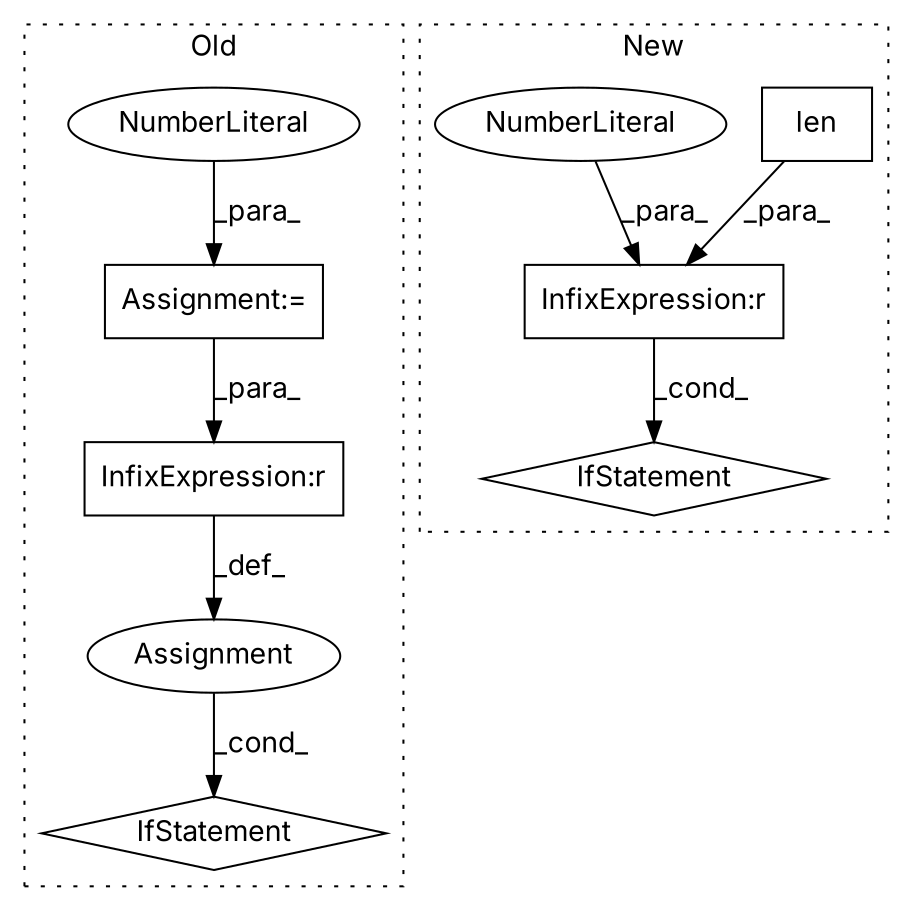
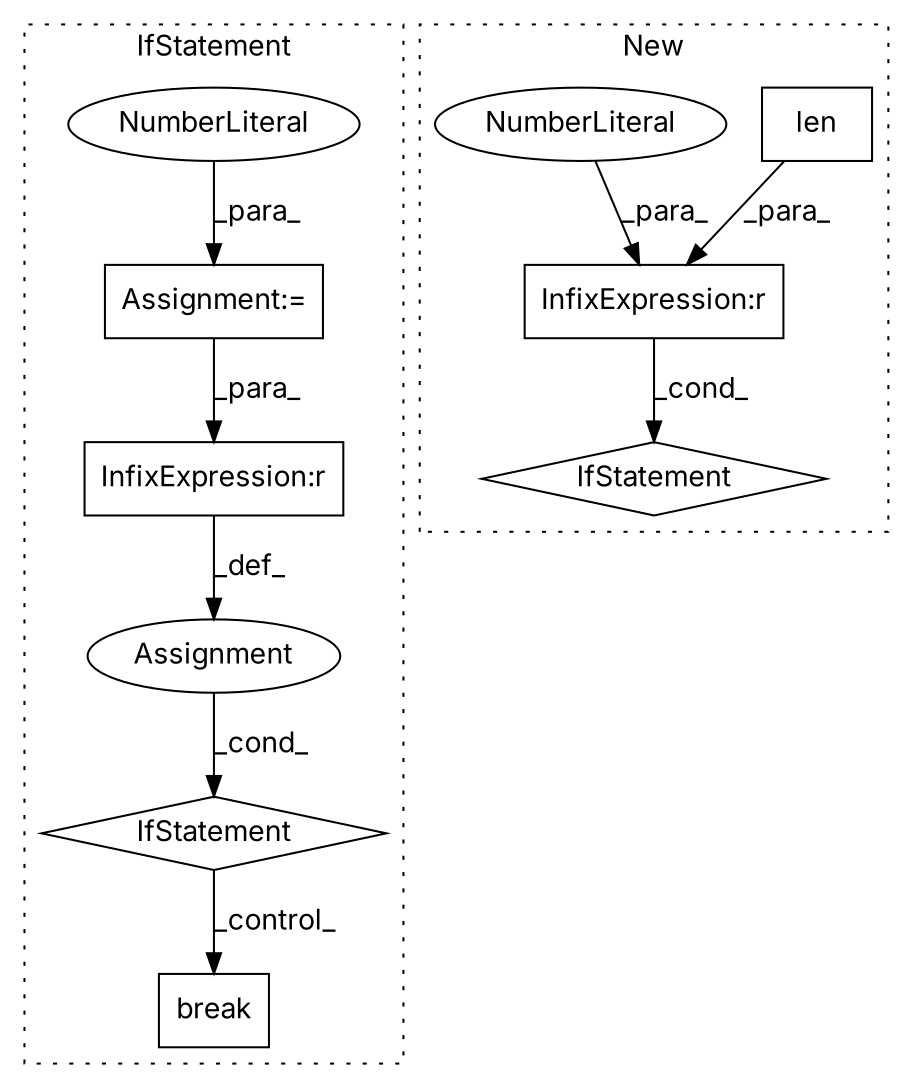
cluster "Old": label "Old" -> "IfStatement"
node "break": added
